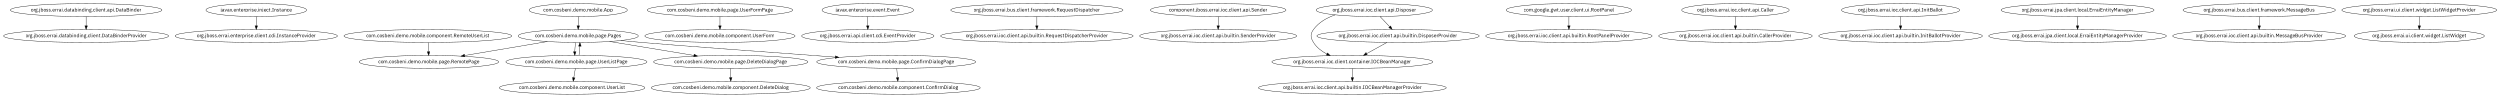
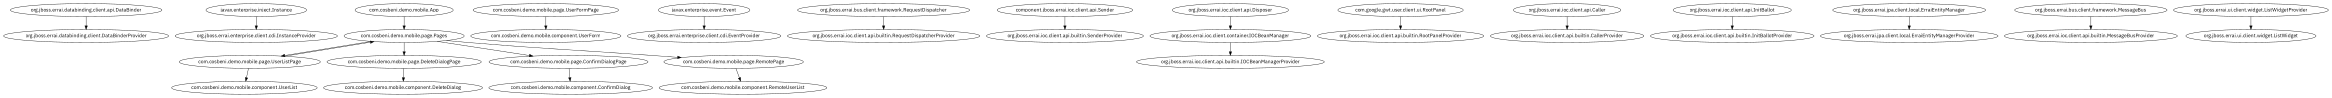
node "org.jboss.errai.api.client.cdi.EventProvider": label "org.jboss.errai.api.client.cdi.EventProvider" -> "org.jboss.errai.enterprise.client.cdi.EventProvider"
node "org.jboss.errai.ioc.client.api.builtin.DisposerProvider": removed
edge "com.cosbeni.demo.mobile.component.RemoteUserList" -> "com.cosbeni.demo.mobile.page.RemotePage": reversed
